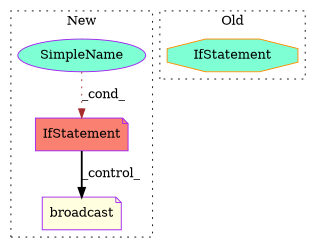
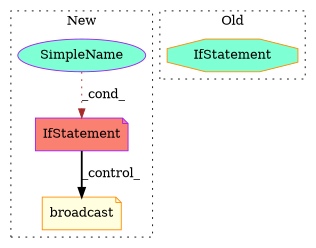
node "broadcast": color purple -> darkorange
